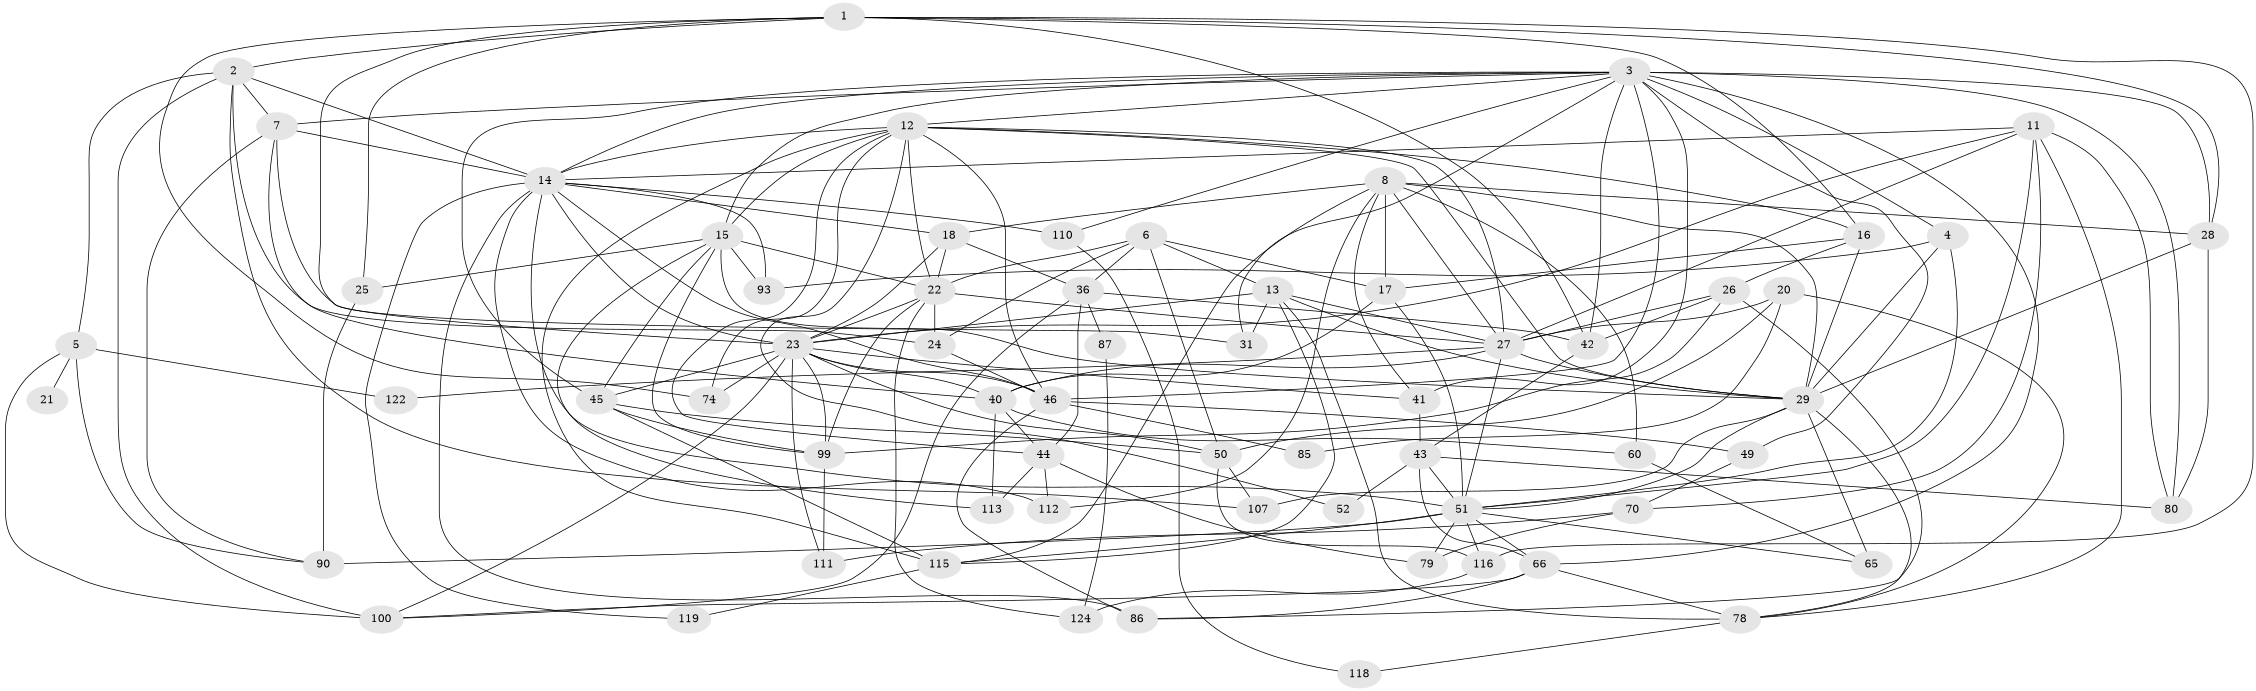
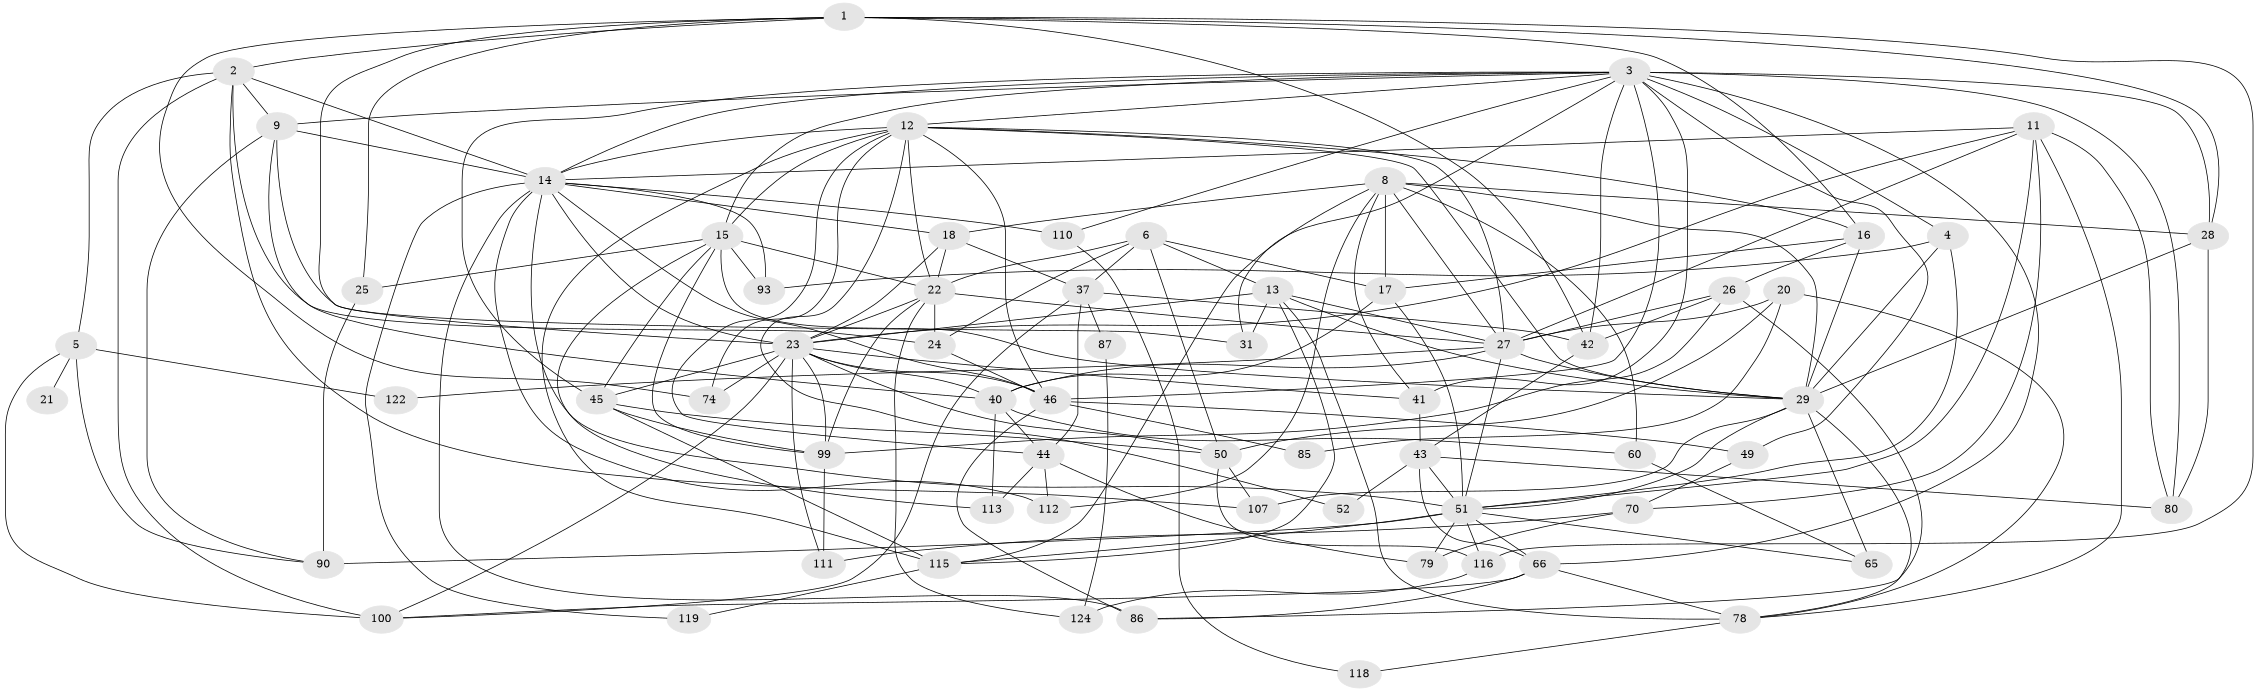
node "7": label "7" -> "9"
node "36": label "36" -> "37"
